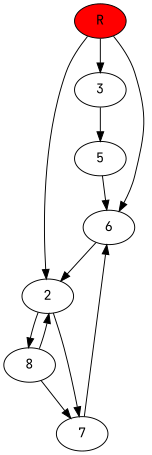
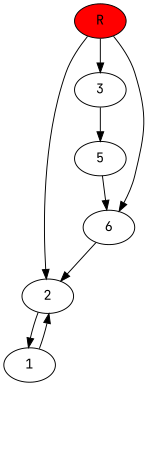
node "8": label "8" -> "1"
node "7": removed
